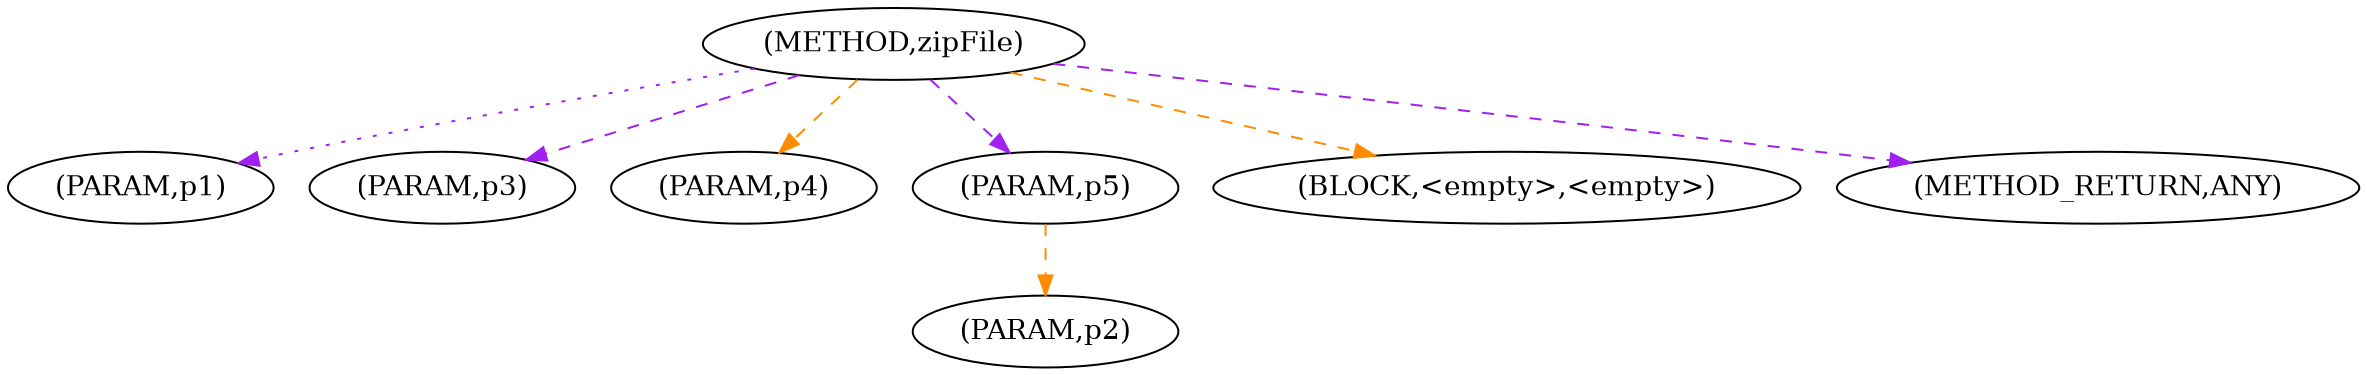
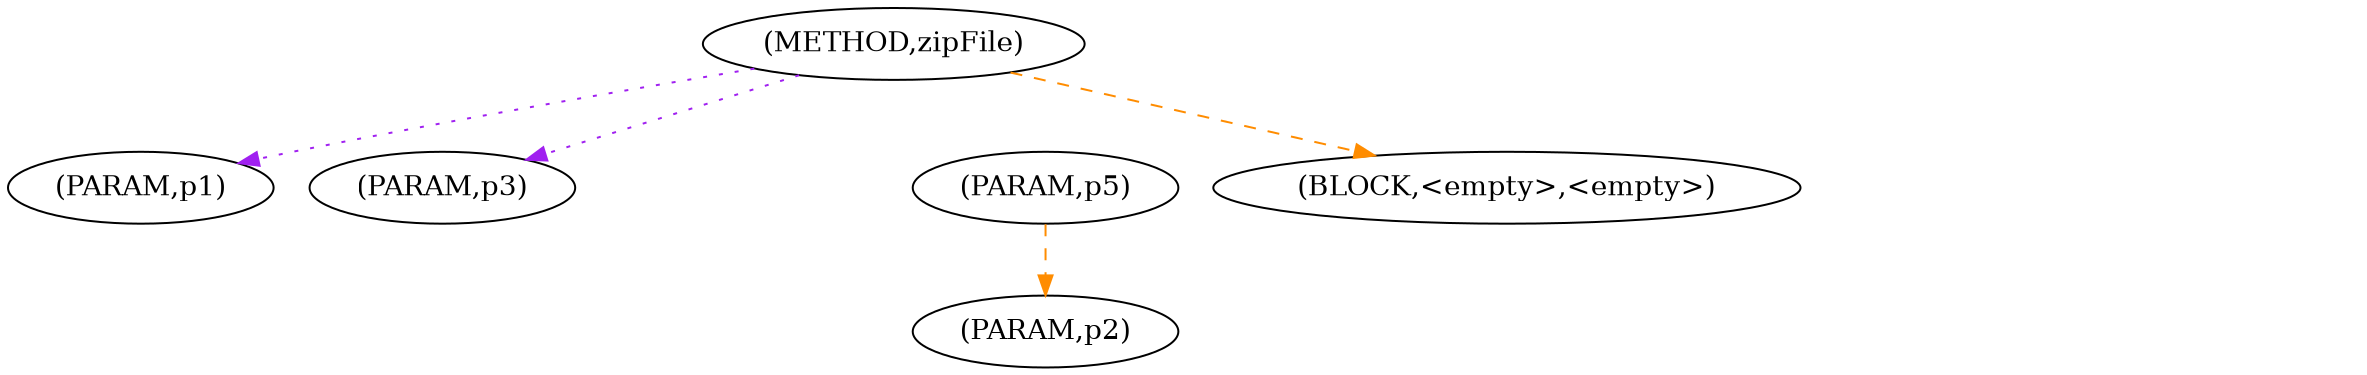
edge "(METHOD,zipFile)" -> "(PARAM,p5)": removed
edge "(METHOD,zipFile)" -> "(PARAM,p3)": style dashed -> dotted
node "(PARAM,p4)": removed
node "(METHOD_RETURN,ANY)": removed
